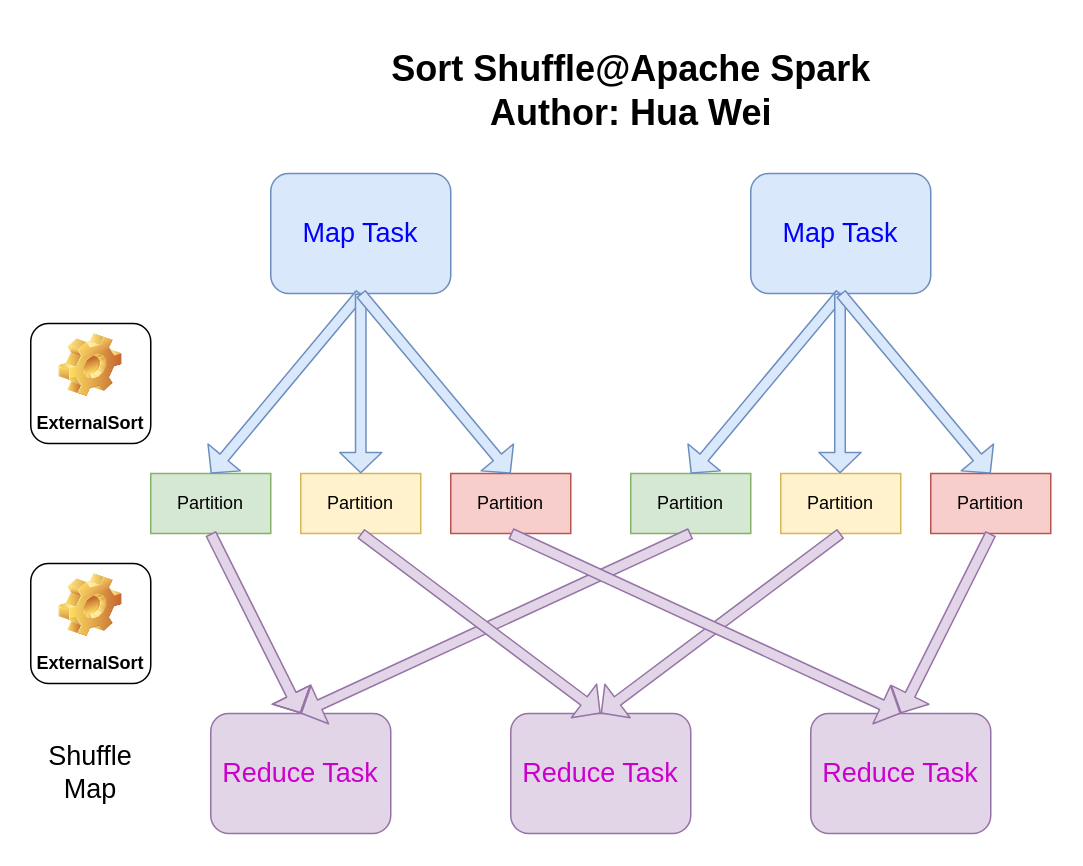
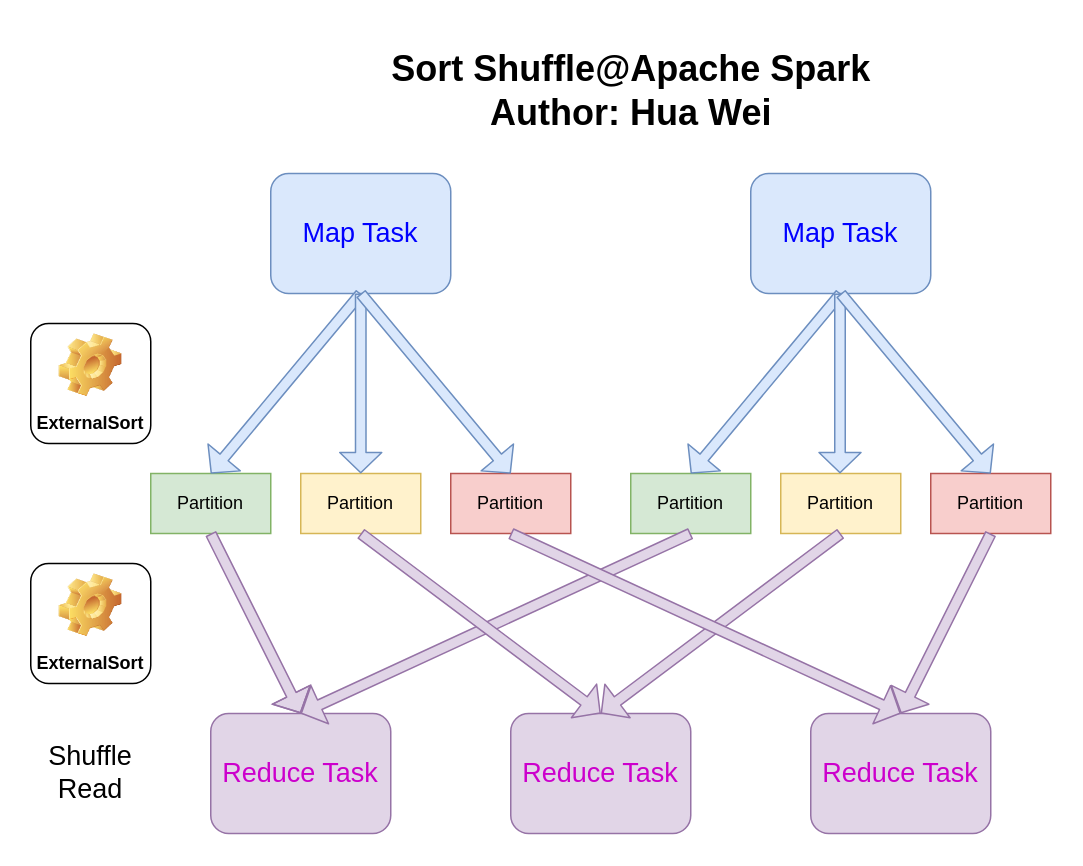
node "Shuffle Map": label "Shuffle Map" -> "Shuffle Read"
